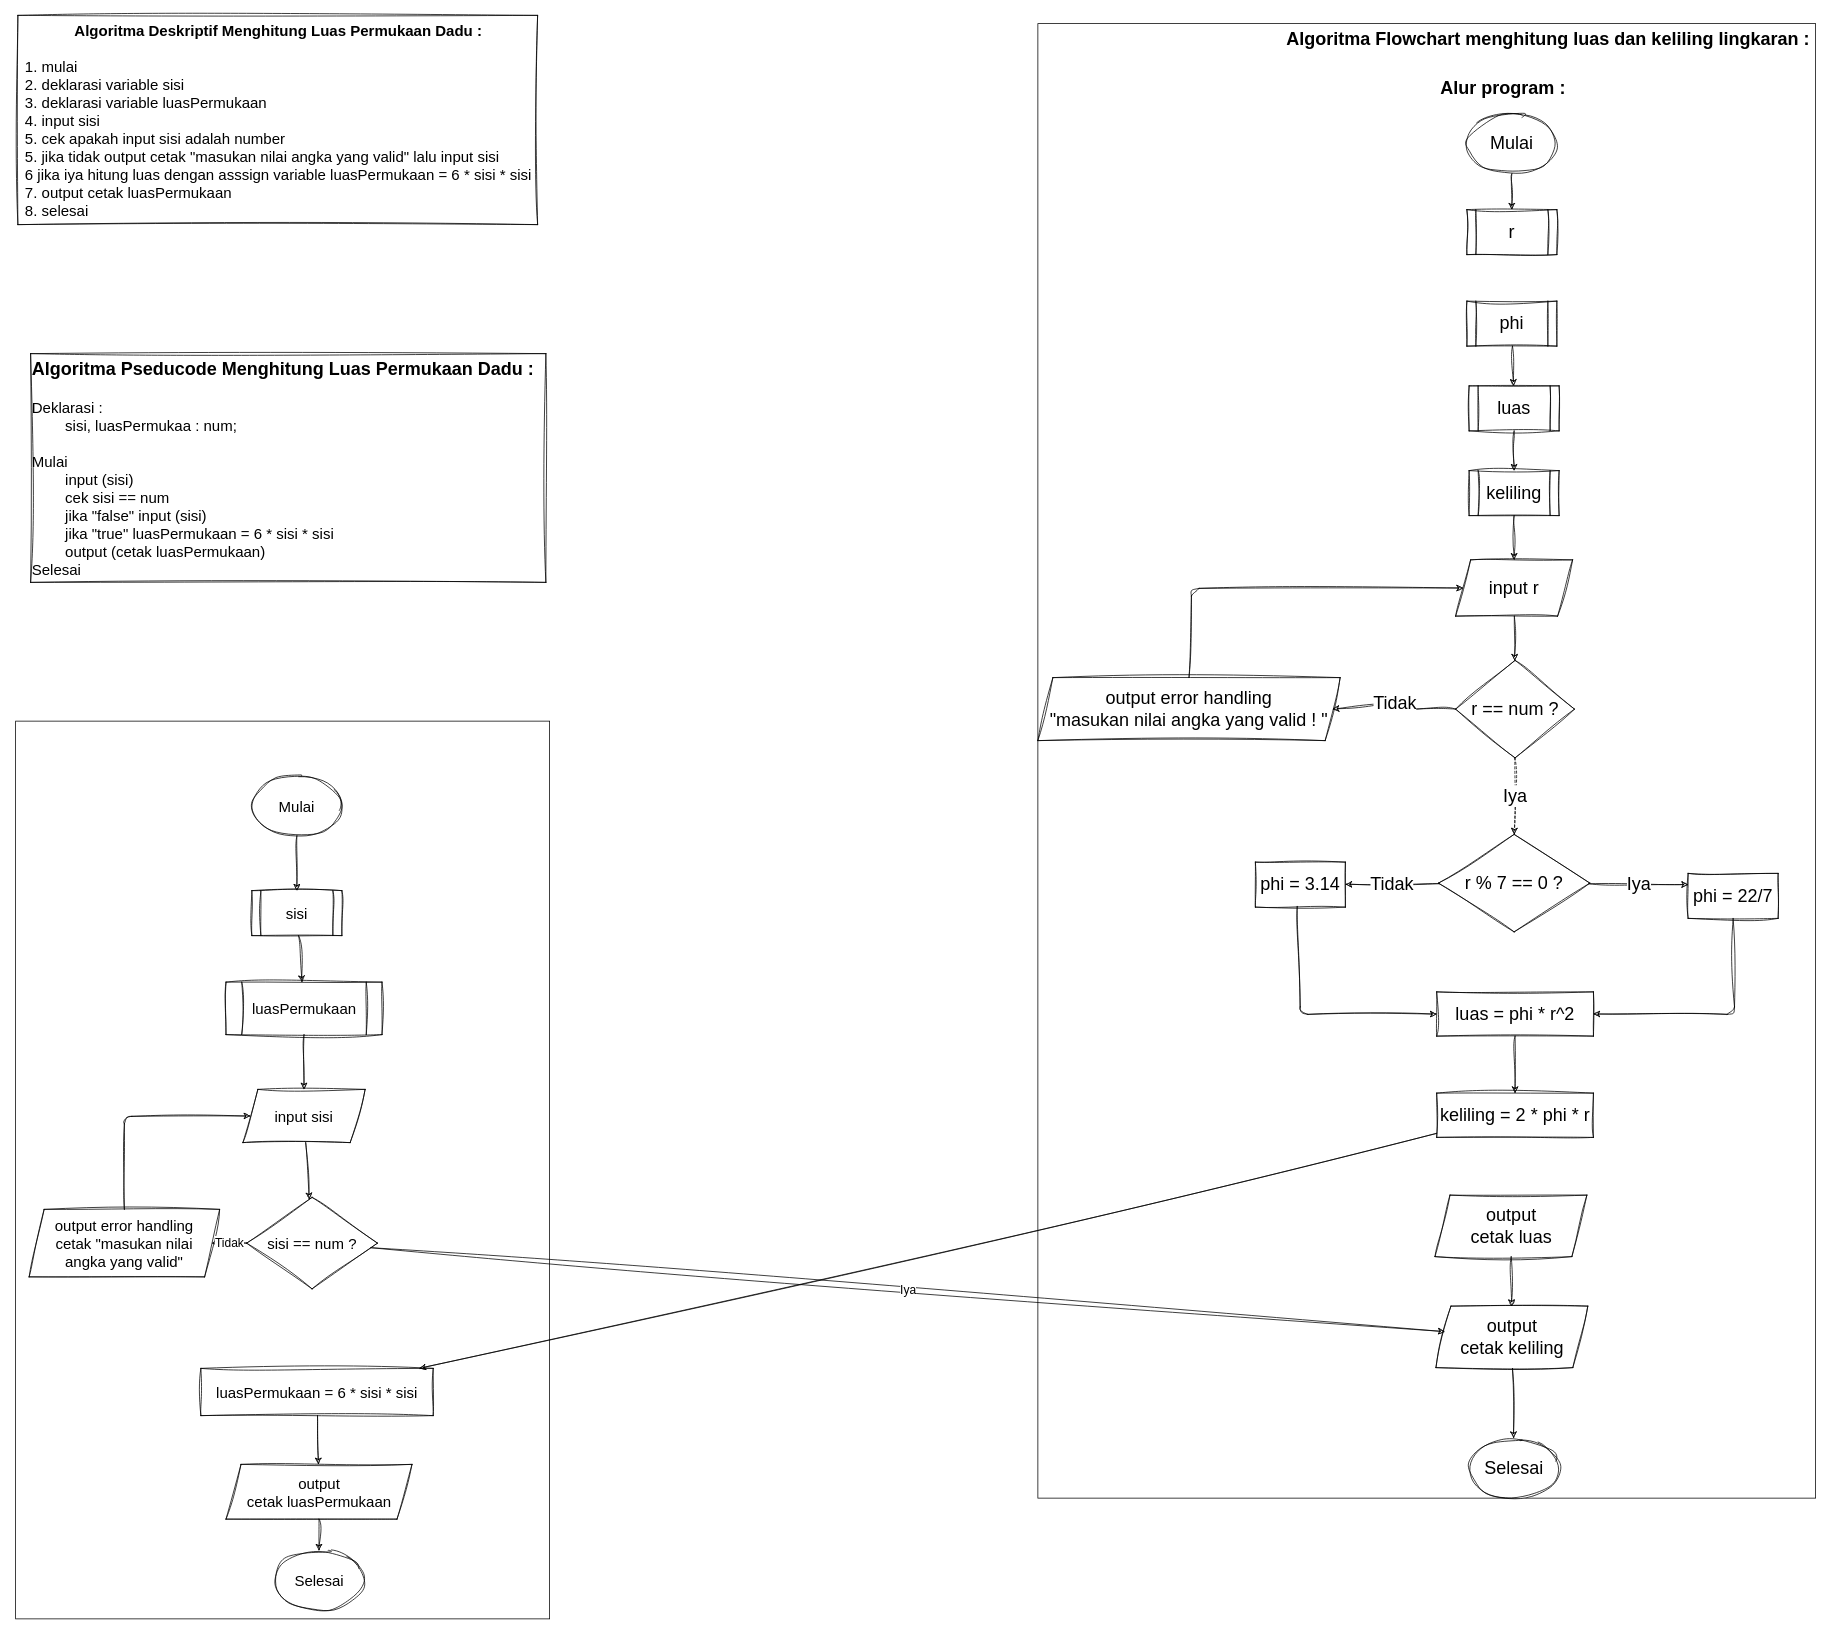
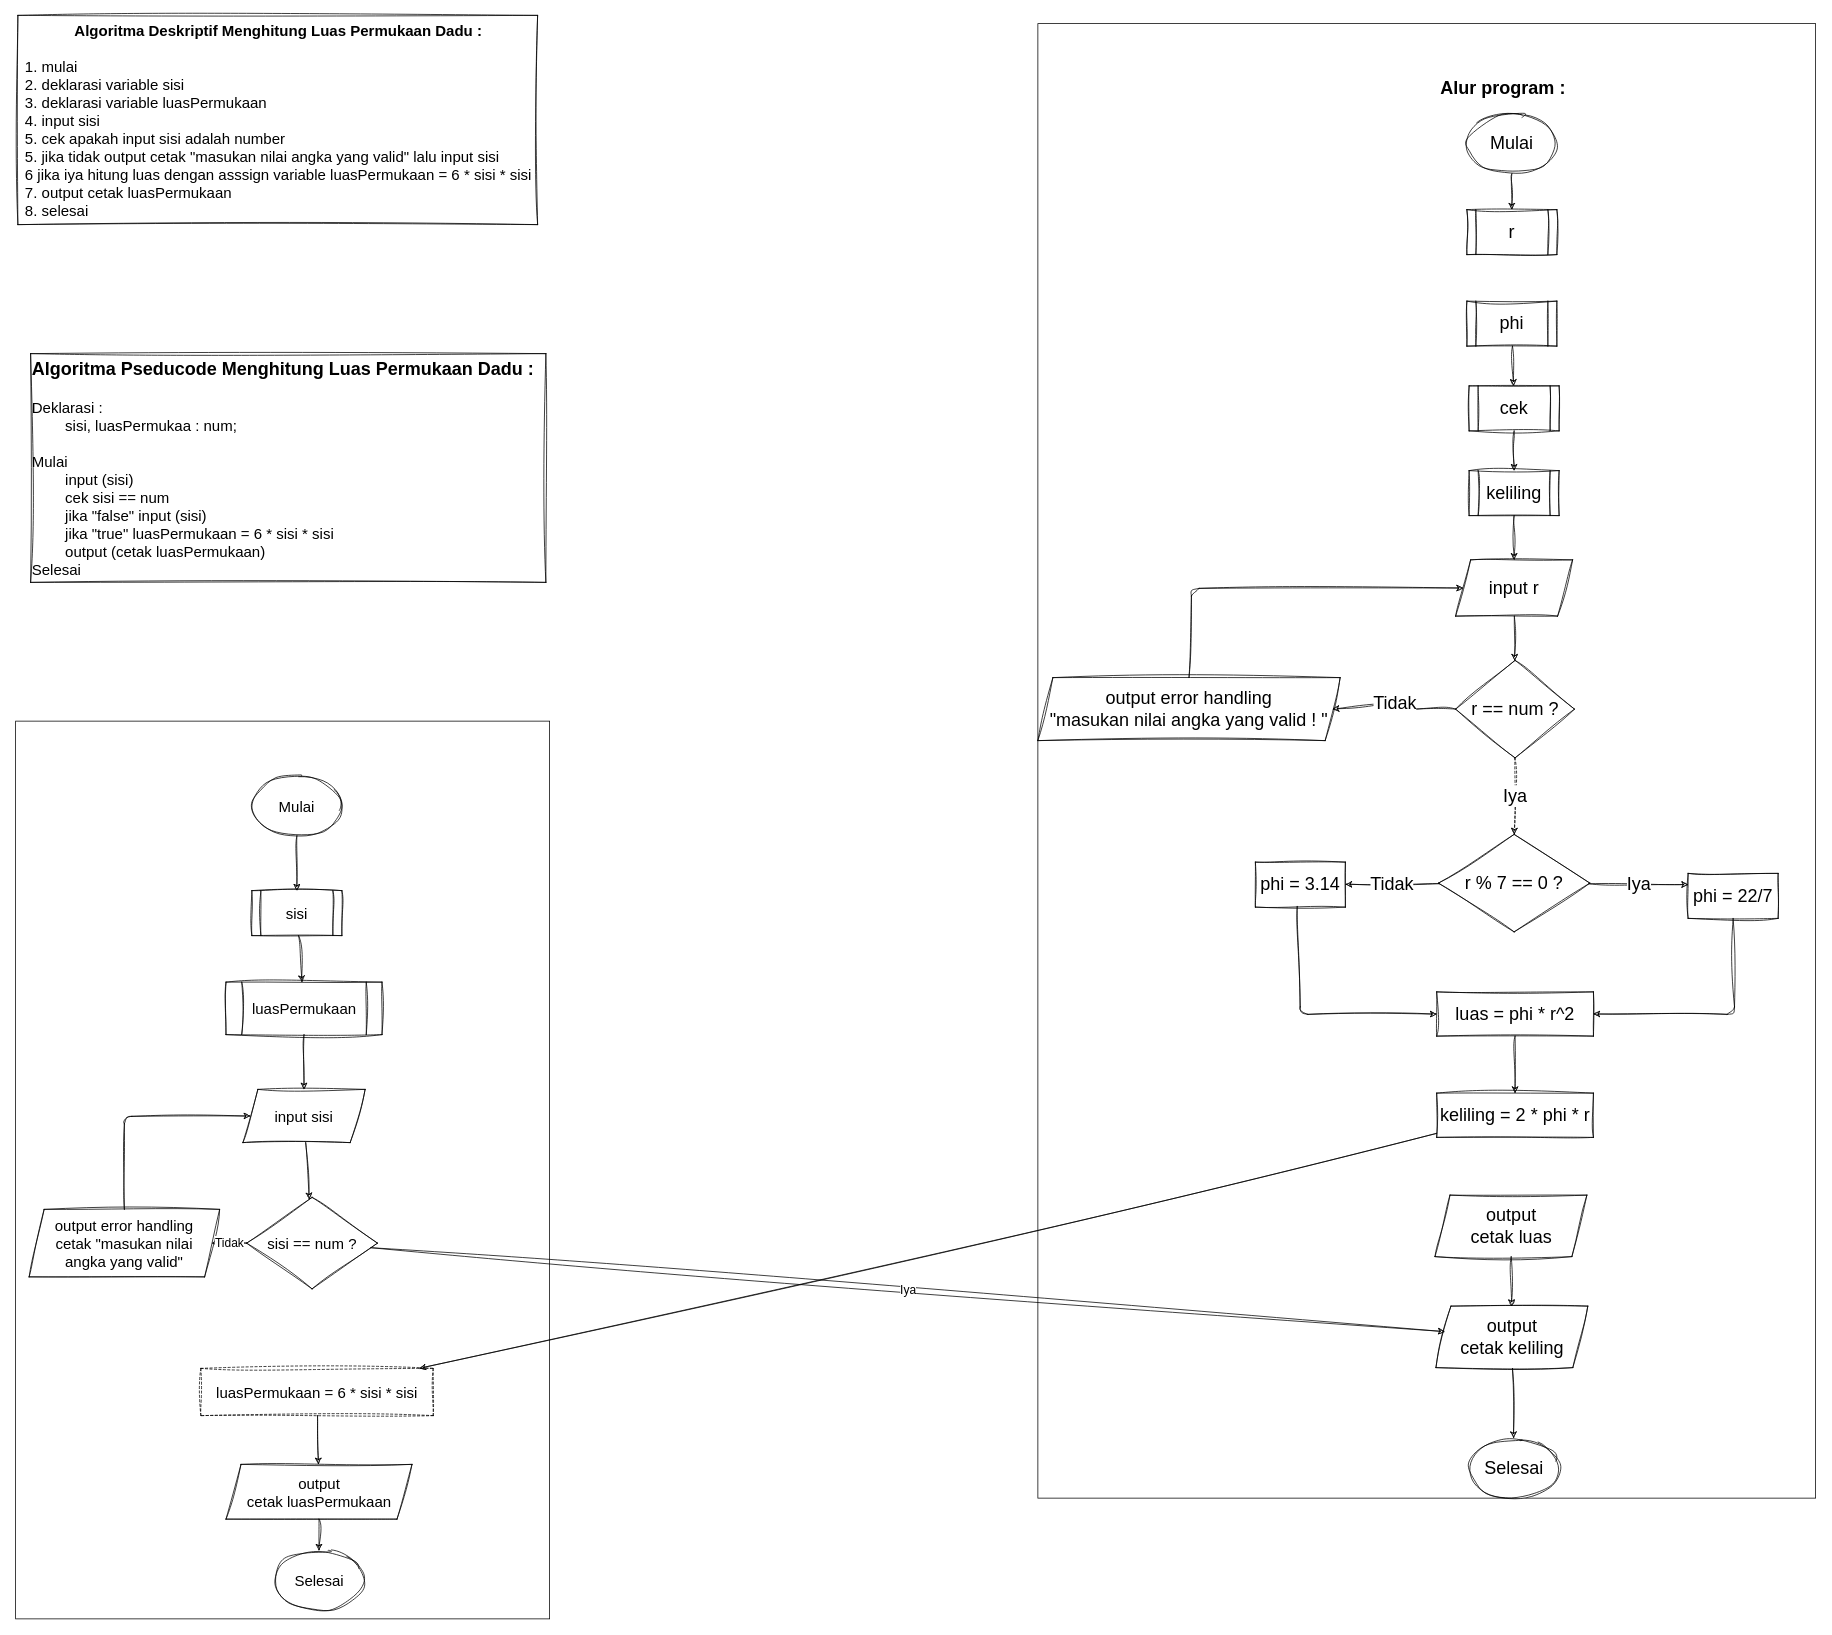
node "Algoritma Flowchart menghitung luas dan keliling lingkaran :": removed
node "luas": label "luas" -> "cek"
node "luasPermukaan = 6 * sisi * sisi": style solid -> dashed
